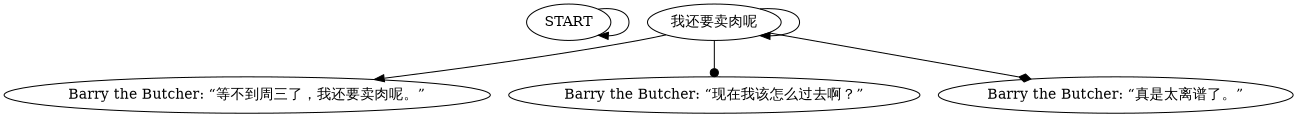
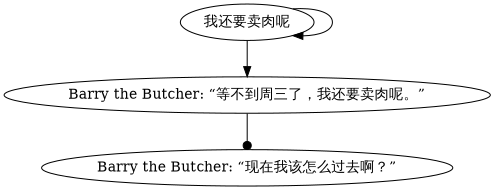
node "START": removed
edge "我还要卖肉呢" -> "Barry the Butcher: “现在我该怎么过去啊？”": now "Barry the Butcher: “等不到周三了，我还要卖肉呢。”" -> "Barry the Butcher: “现在我该怎么过去啊？”"
node "Barry the Butcher: “真是太离谱了。”": removed
